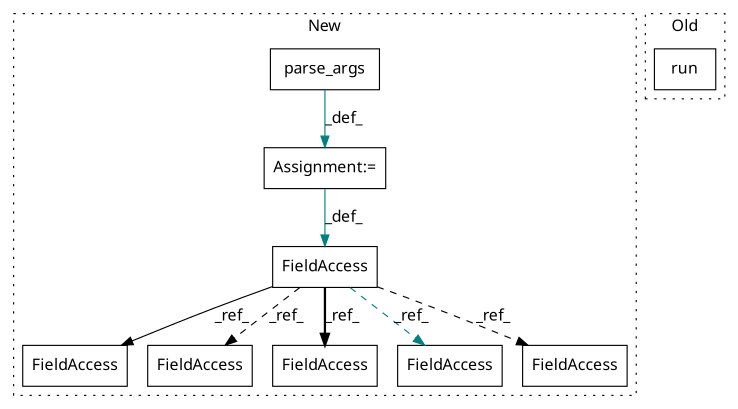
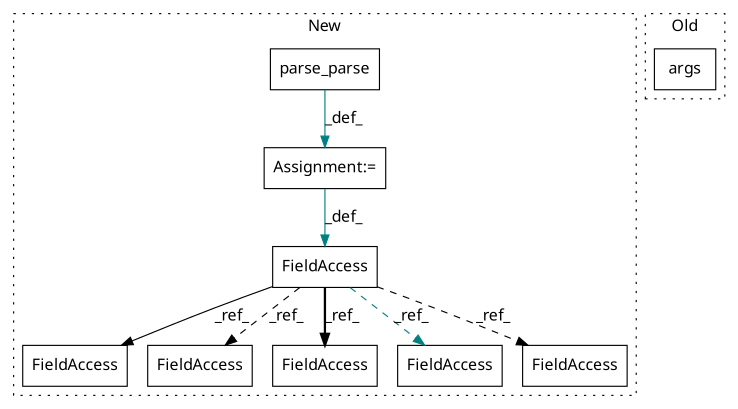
node "parse_args": label "parse_args" -> "parse_parse"
node "run": label "run" -> "args"
